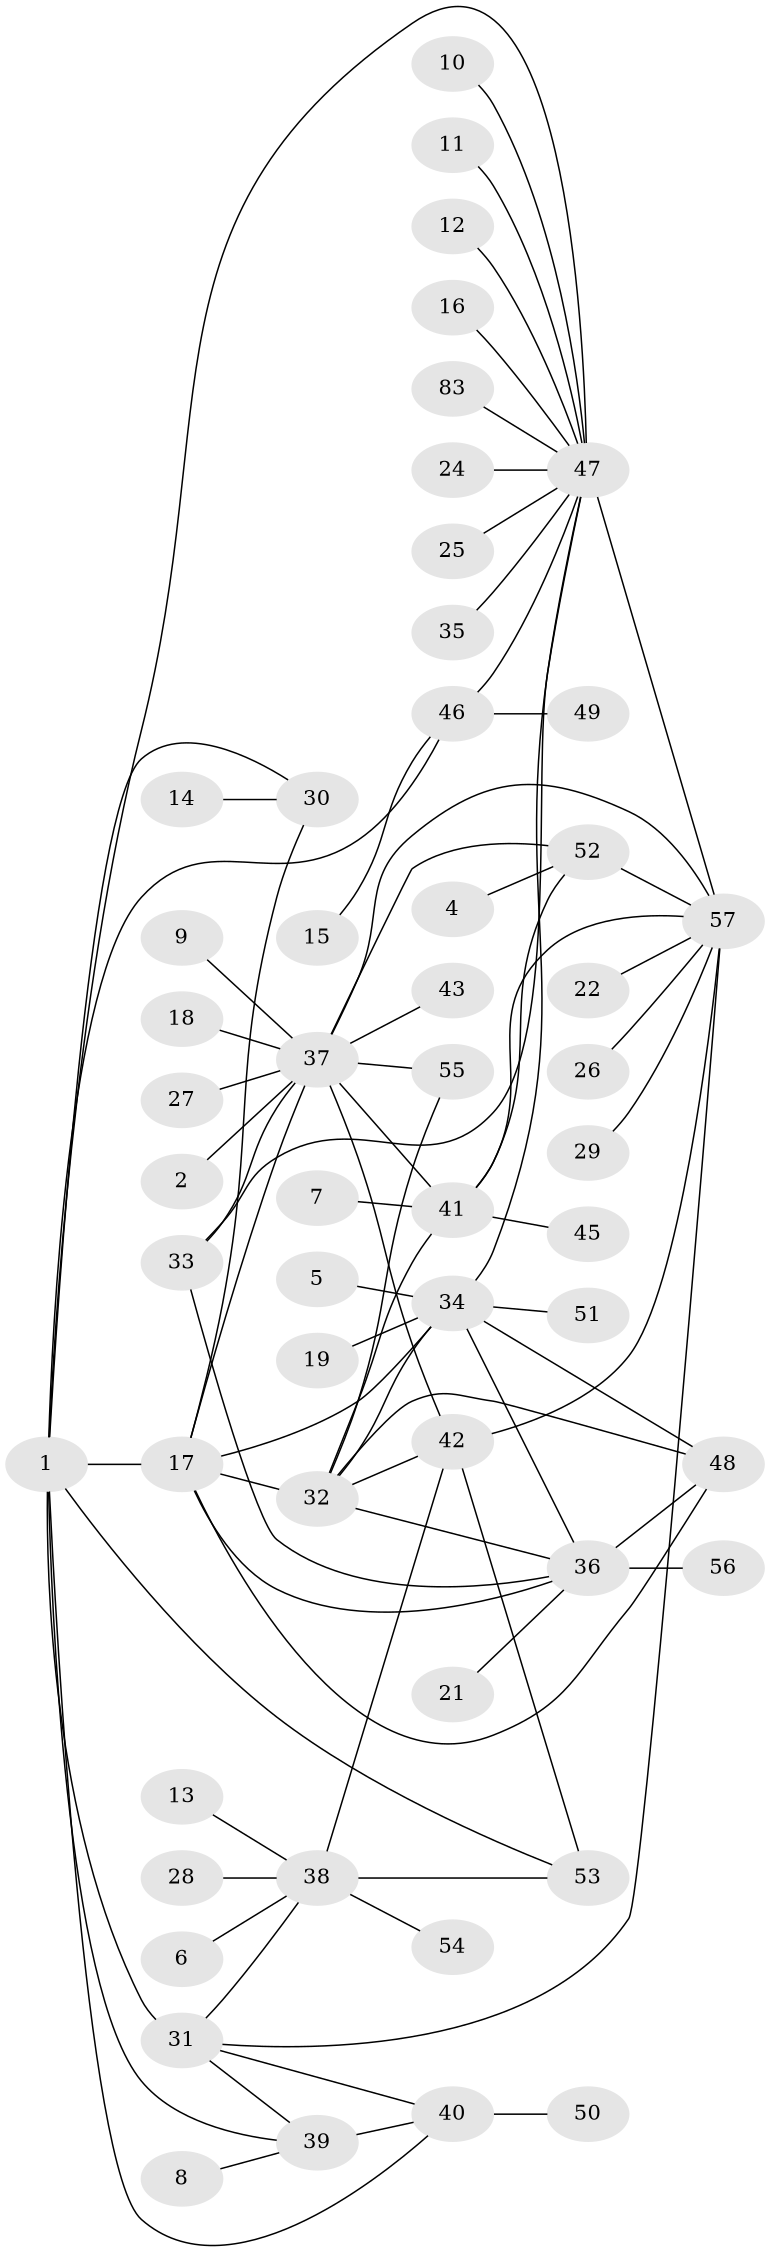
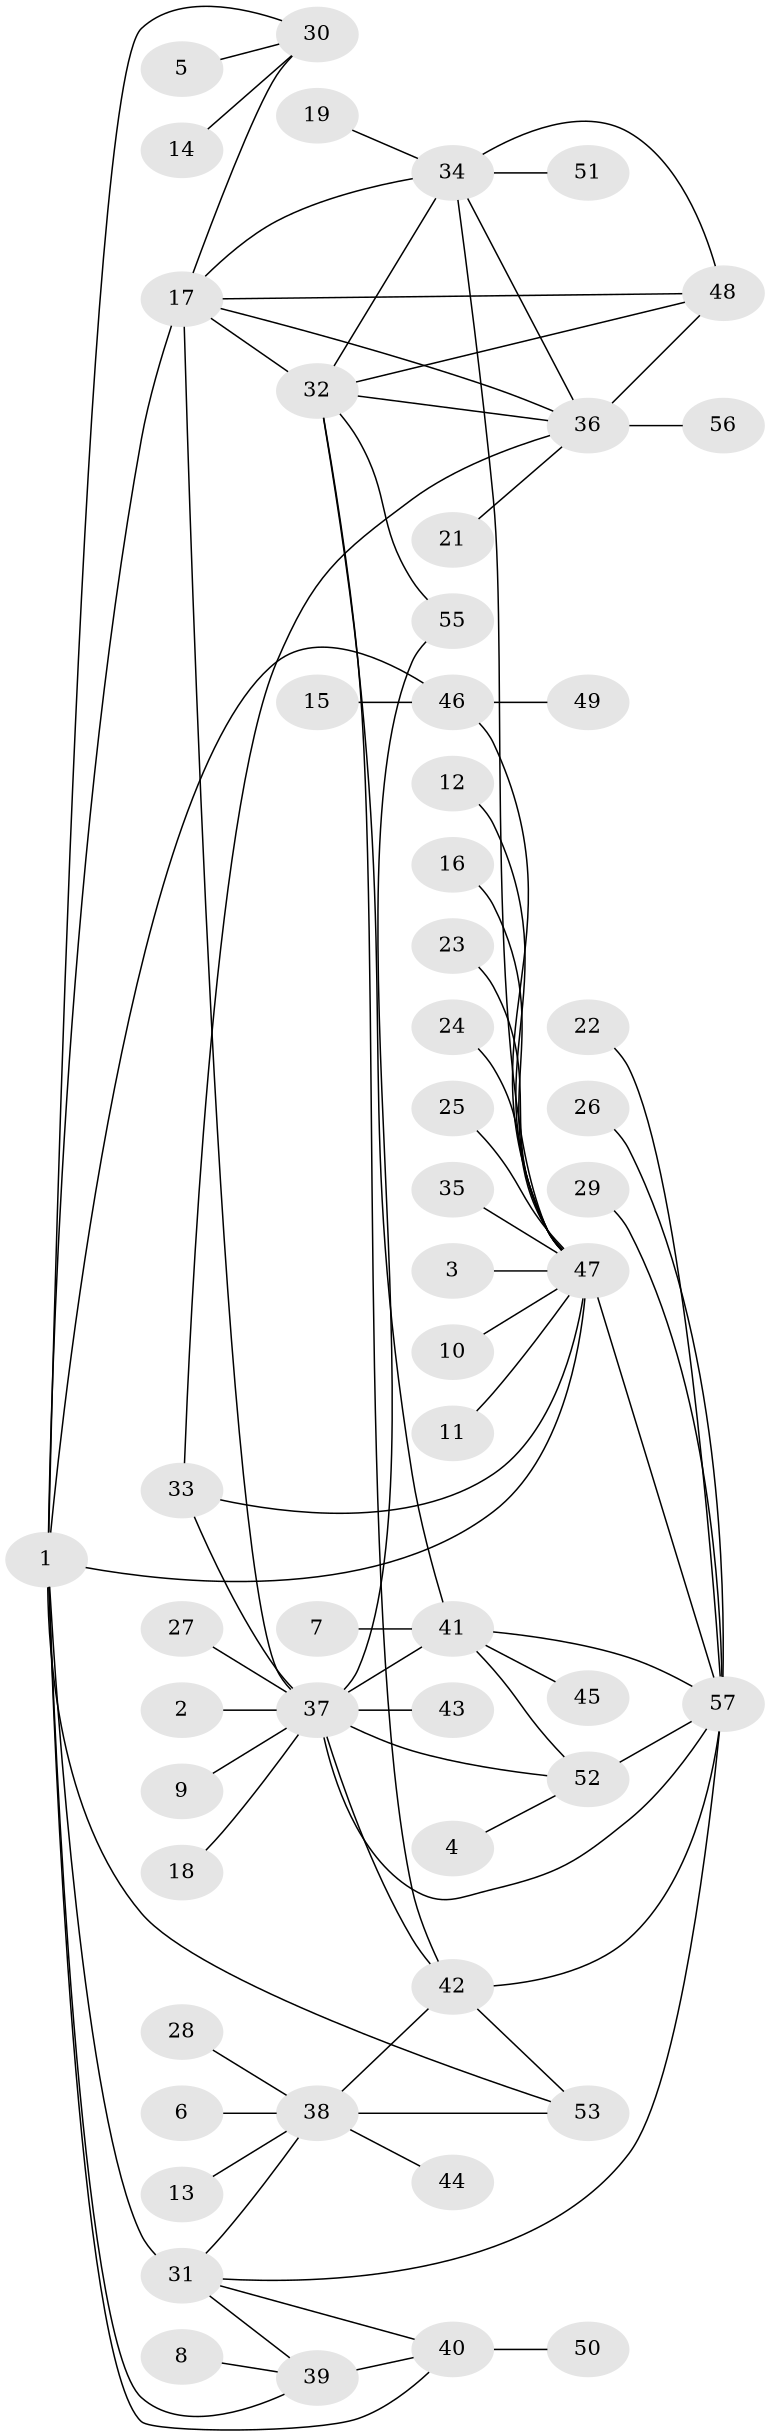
node "83": label "83" -> "23"
node "3": added
edge "5" -- "34": now "5" -- "30"
node "54": label "54" -> "44"
